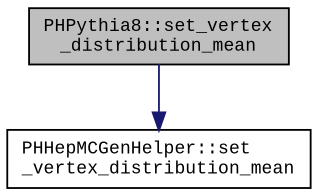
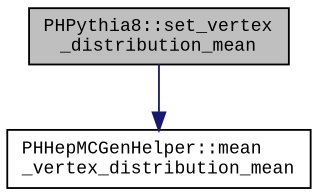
node "PHHepMCGenHelper::set _vertex_distribution_mean": label "PHHepMCGenHelper::set _vertex_distribution_mean" -> "PHHepMCGenHelper::mean _vertex_distribution_mean"
